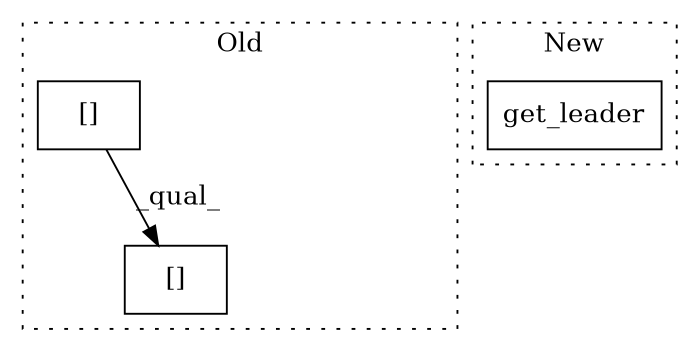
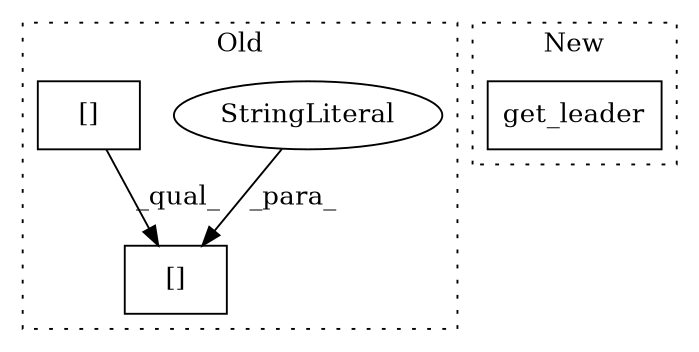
node "StringLiteral": added
